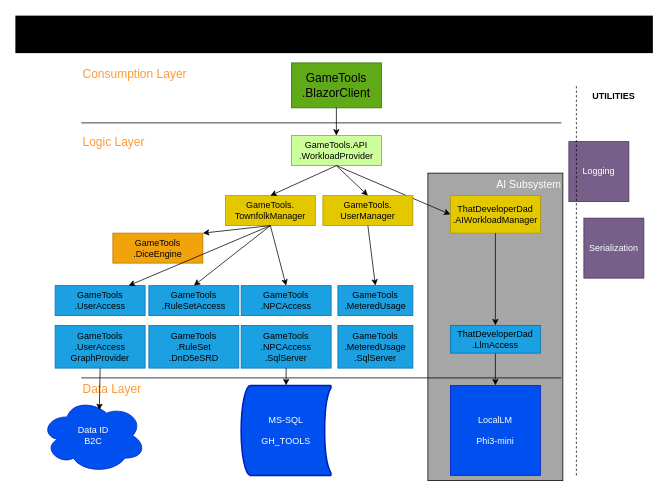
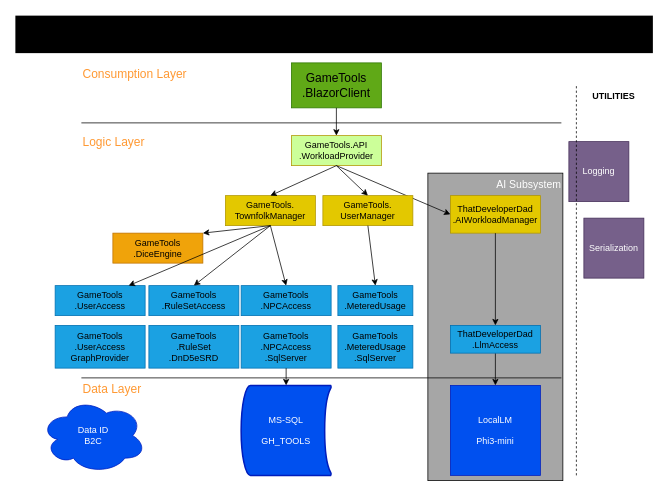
edge "GameTools .UserAccess GraphProvider" -> "Data ID B2C": removed
